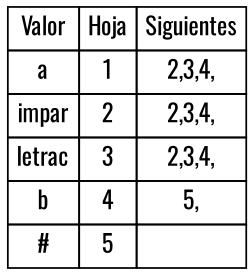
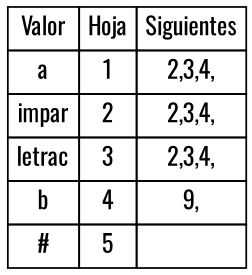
node "Valor": text "5," -> "9,"
